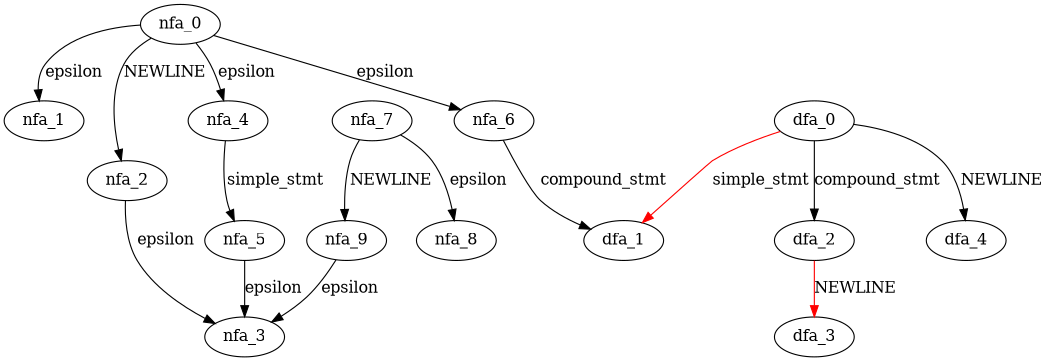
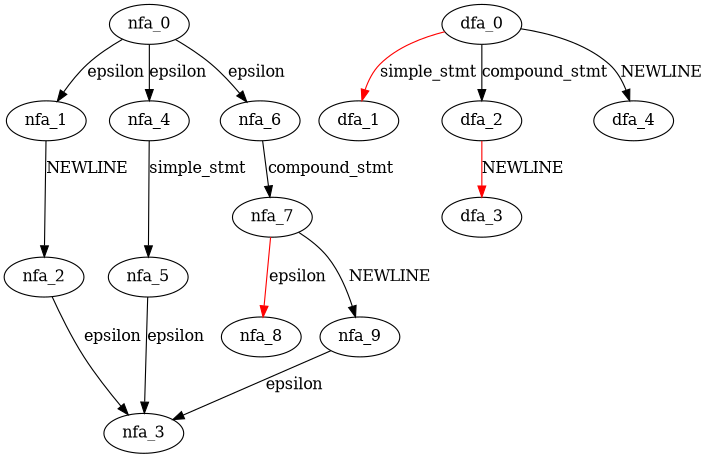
edge "nfa_0" -> "nfa_2": now "nfa_1" -> "nfa_2"
edge "nfa_7" -> "nfa_8": color black -> red
edge "nfa_6" -> "dfa_1": now "nfa_6" -> "nfa_7"
